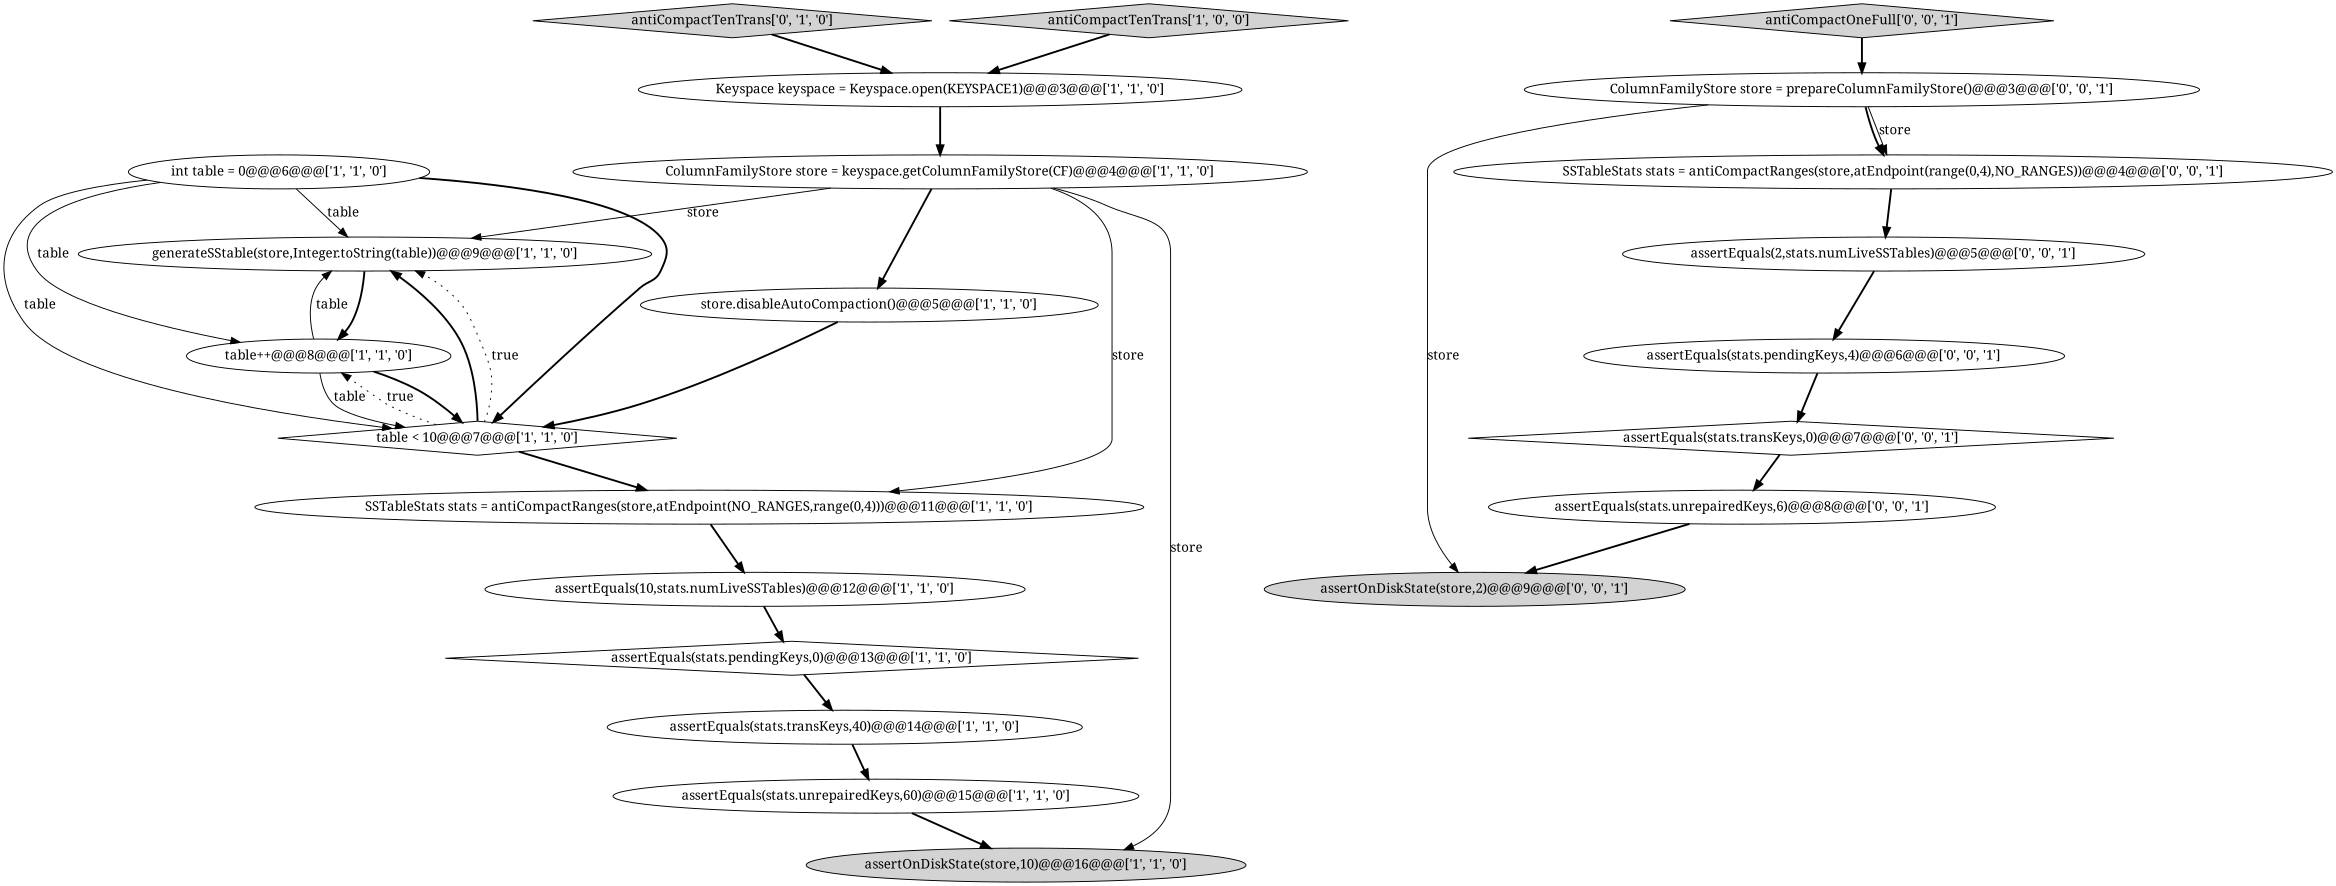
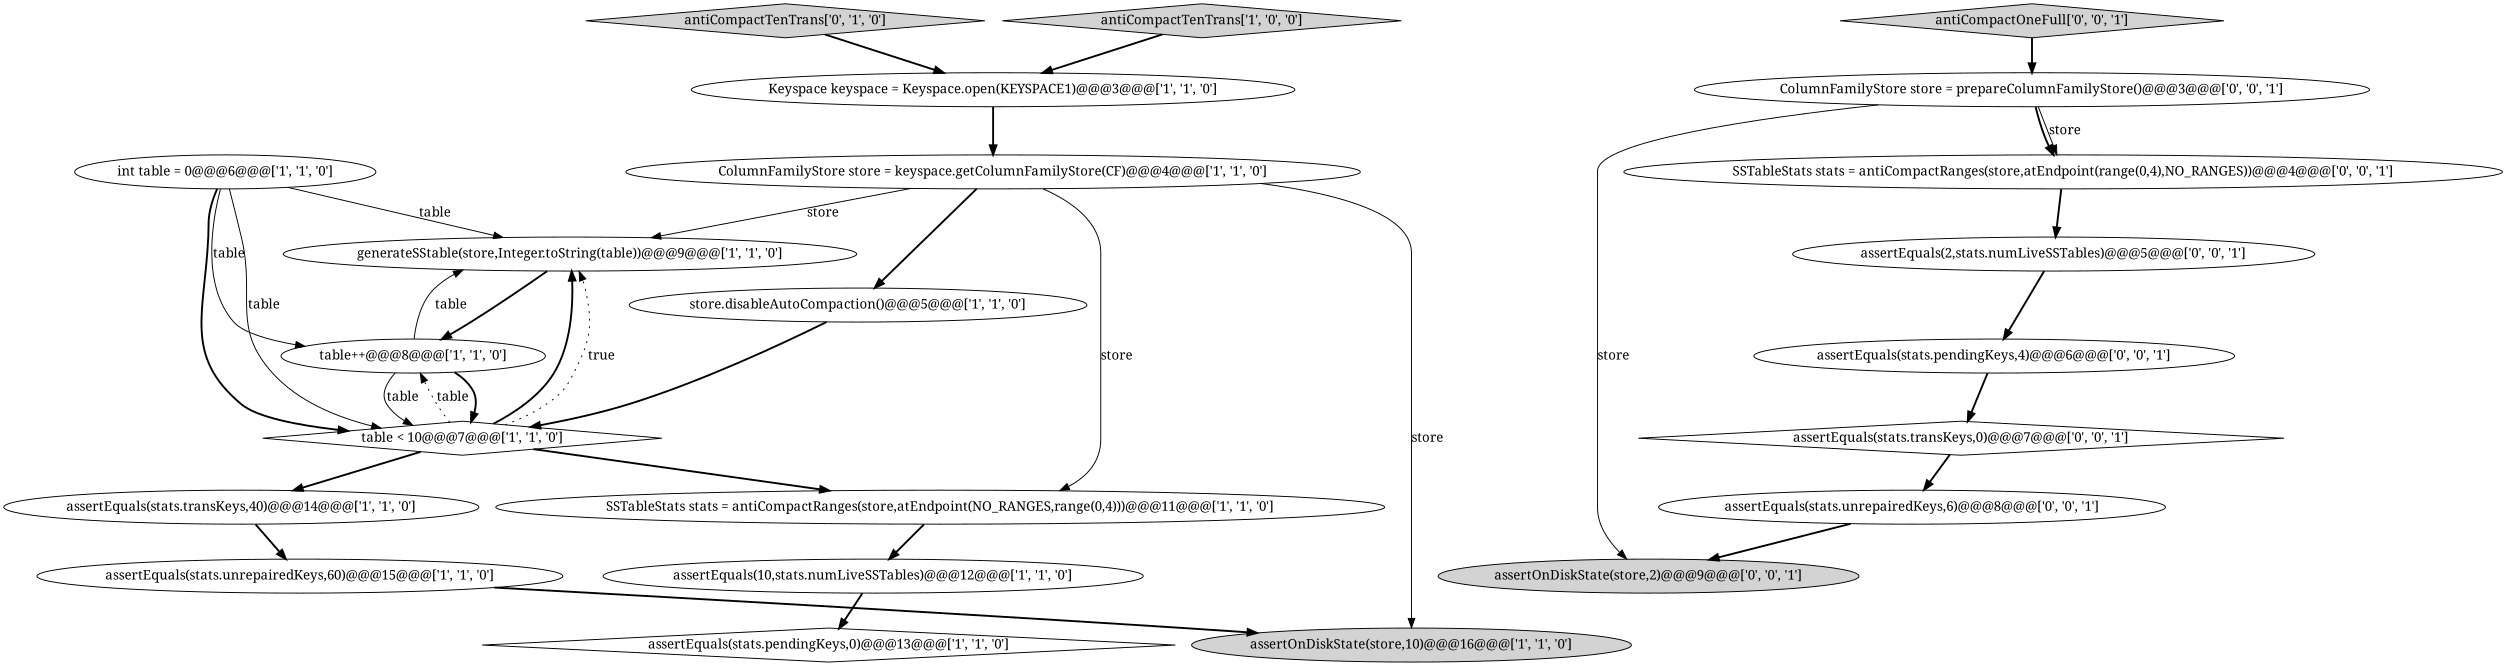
edge "table < 10@@@7@@@['1', '1', '0']" -> "table++@@@8@@@['1', '1', '0']": label "true" -> "table"
edge "assertEquals(stats.pendingKeys,0)@@@13@@@['1', '1', '0']" -> "assertEquals(stats.transKeys,40)@@@14@@@['1', '1', '0']": now "table < 10@@@7@@@['1', '1', '0']" -> "assertEquals(stats.transKeys,40)@@@14@@@['1', '1', '0']"
